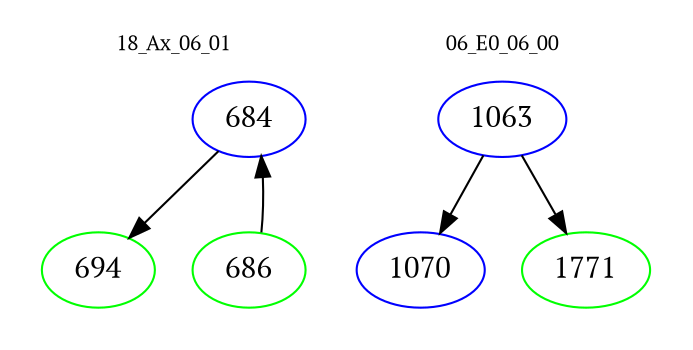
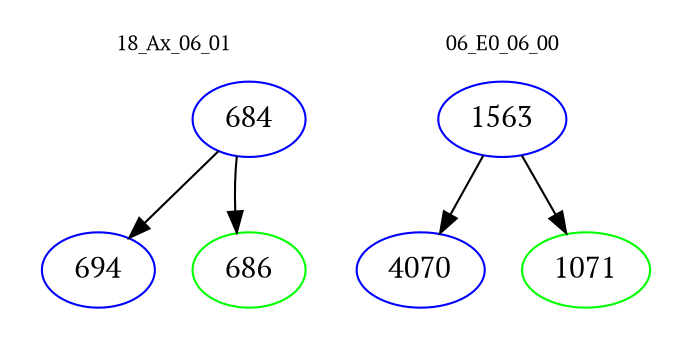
node "1063": label "1063" -> "1563"
edge "686" -> "684": reversed
node "694": color green -> blue
node "1070": label "1070" -> "4070"
node "1771": label "1771" -> "1071"
